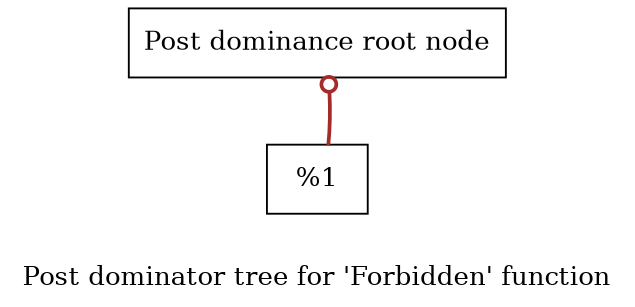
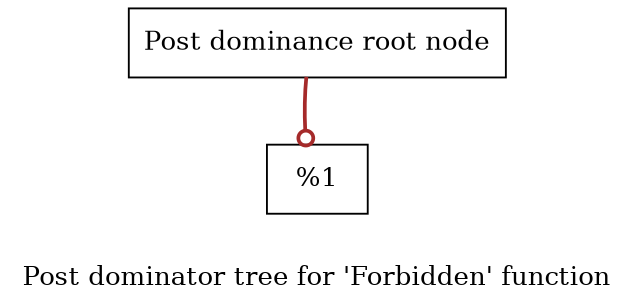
edge "%1" -> "Post dominance root node": reversed
